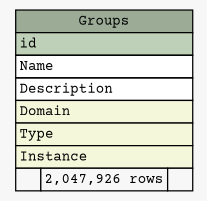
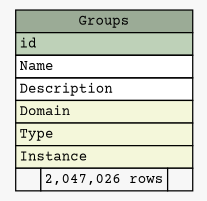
node "Groups": text "2,047,926 rows" -> "2,047,026 rows"
